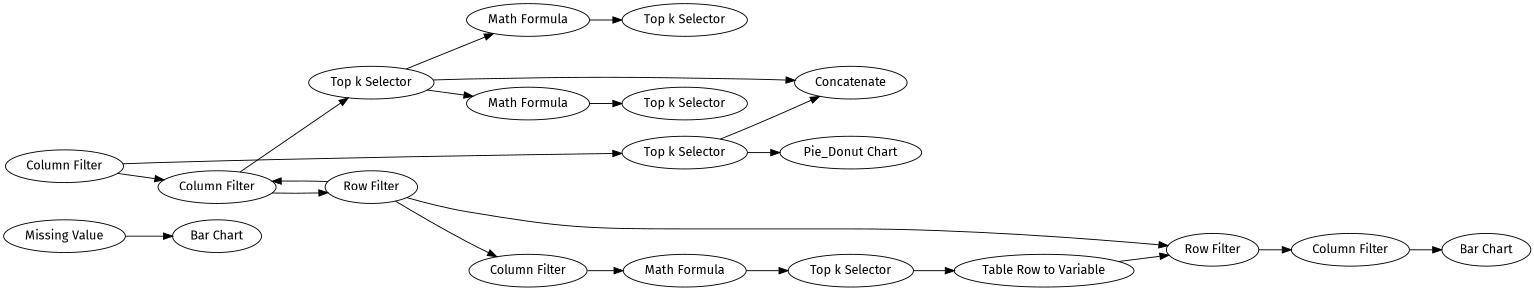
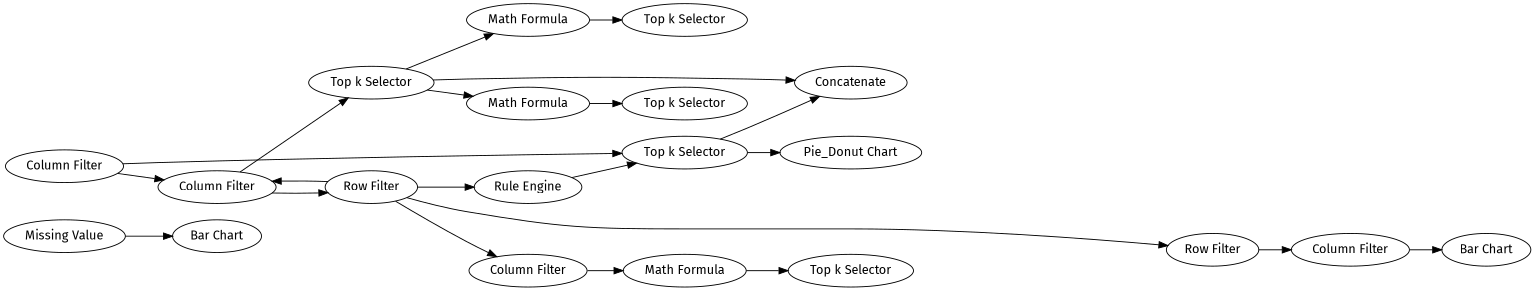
node "Rule Engine": added
node "Table Row to Variable": removed
